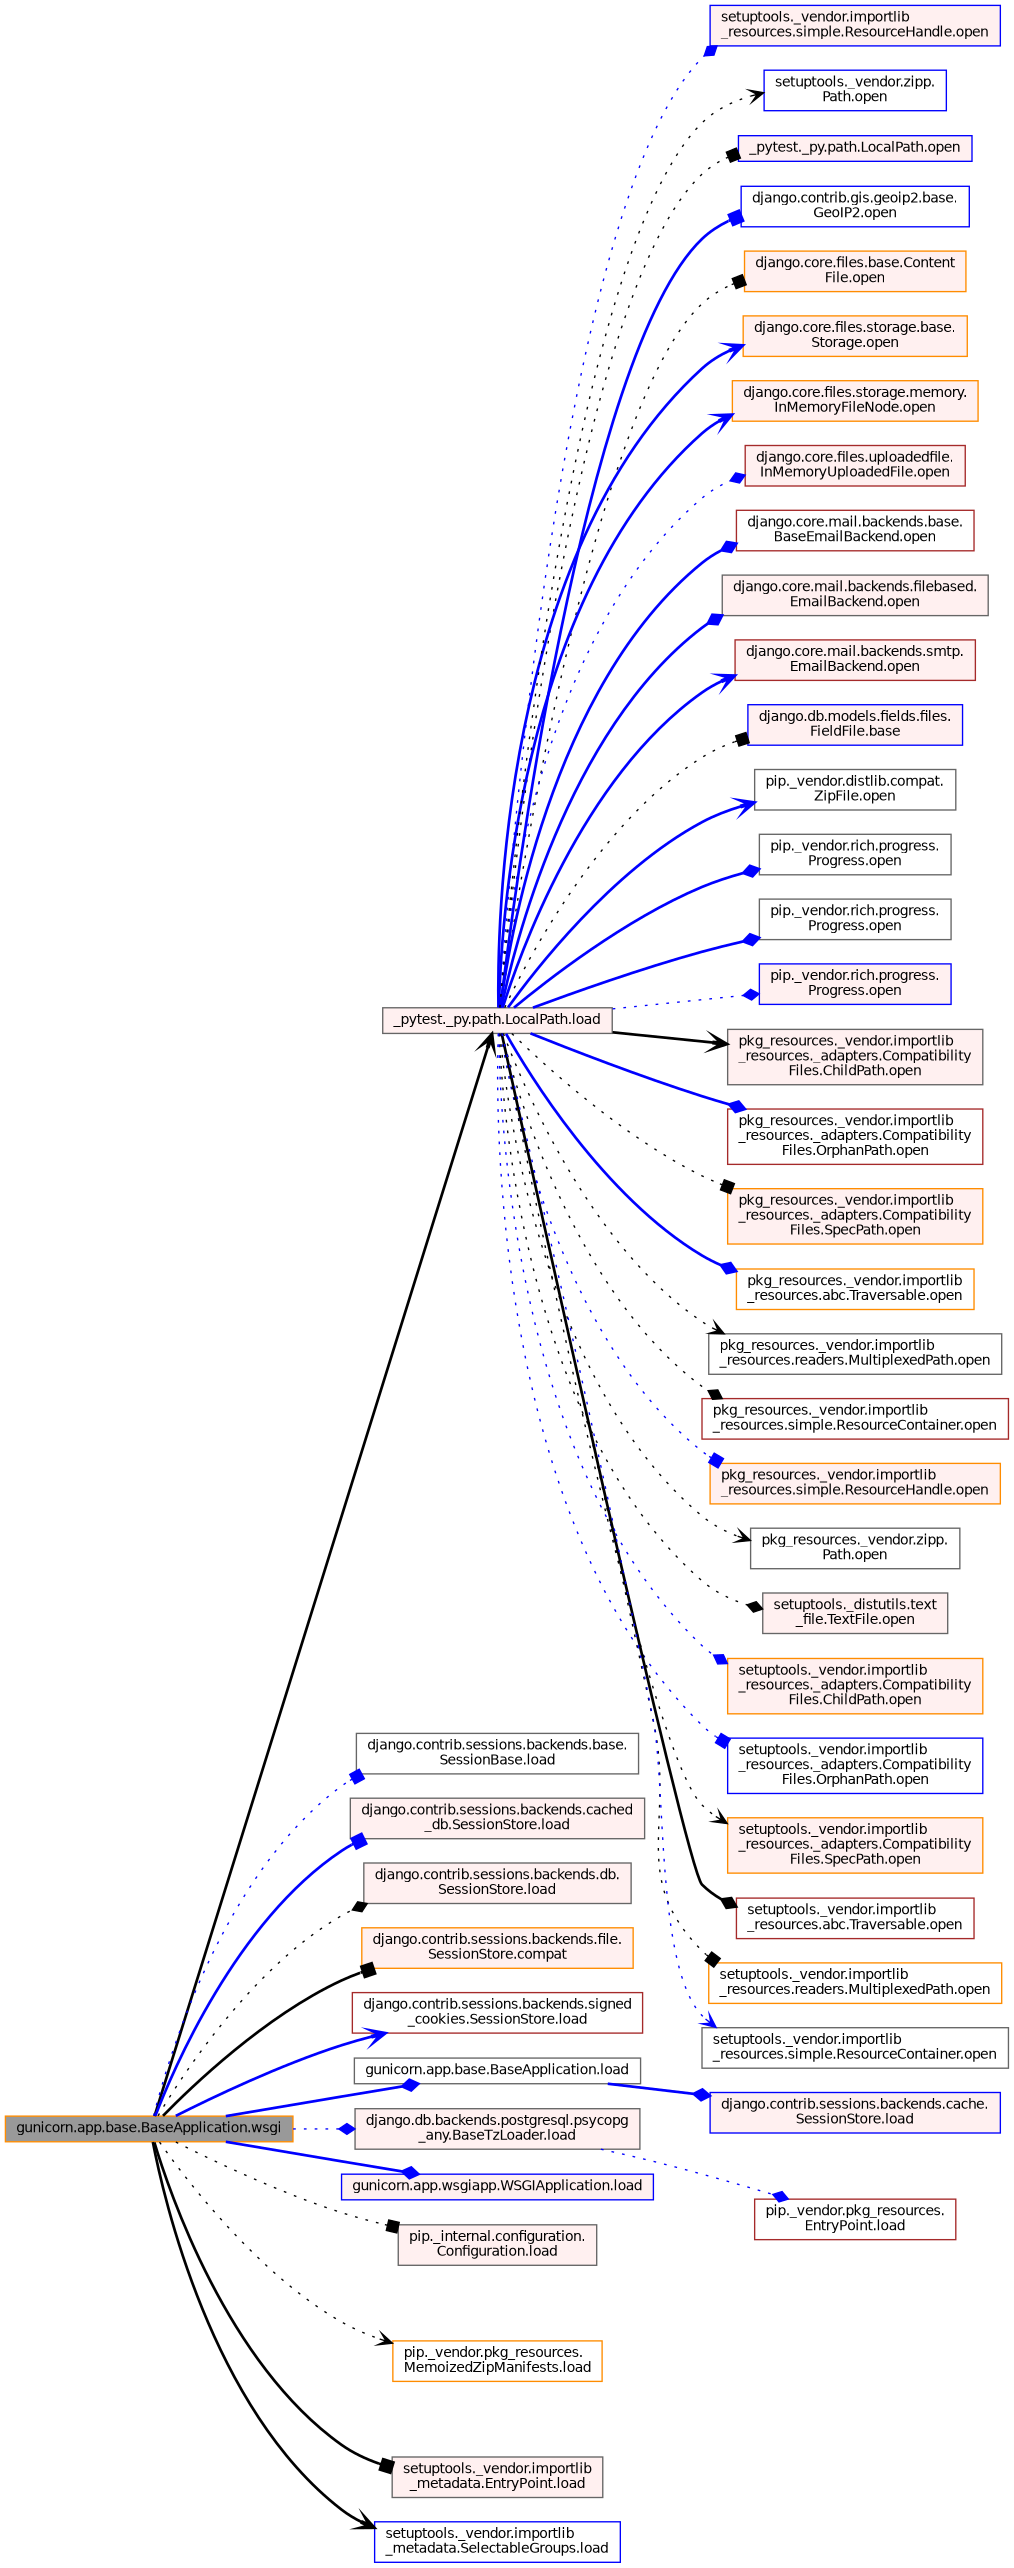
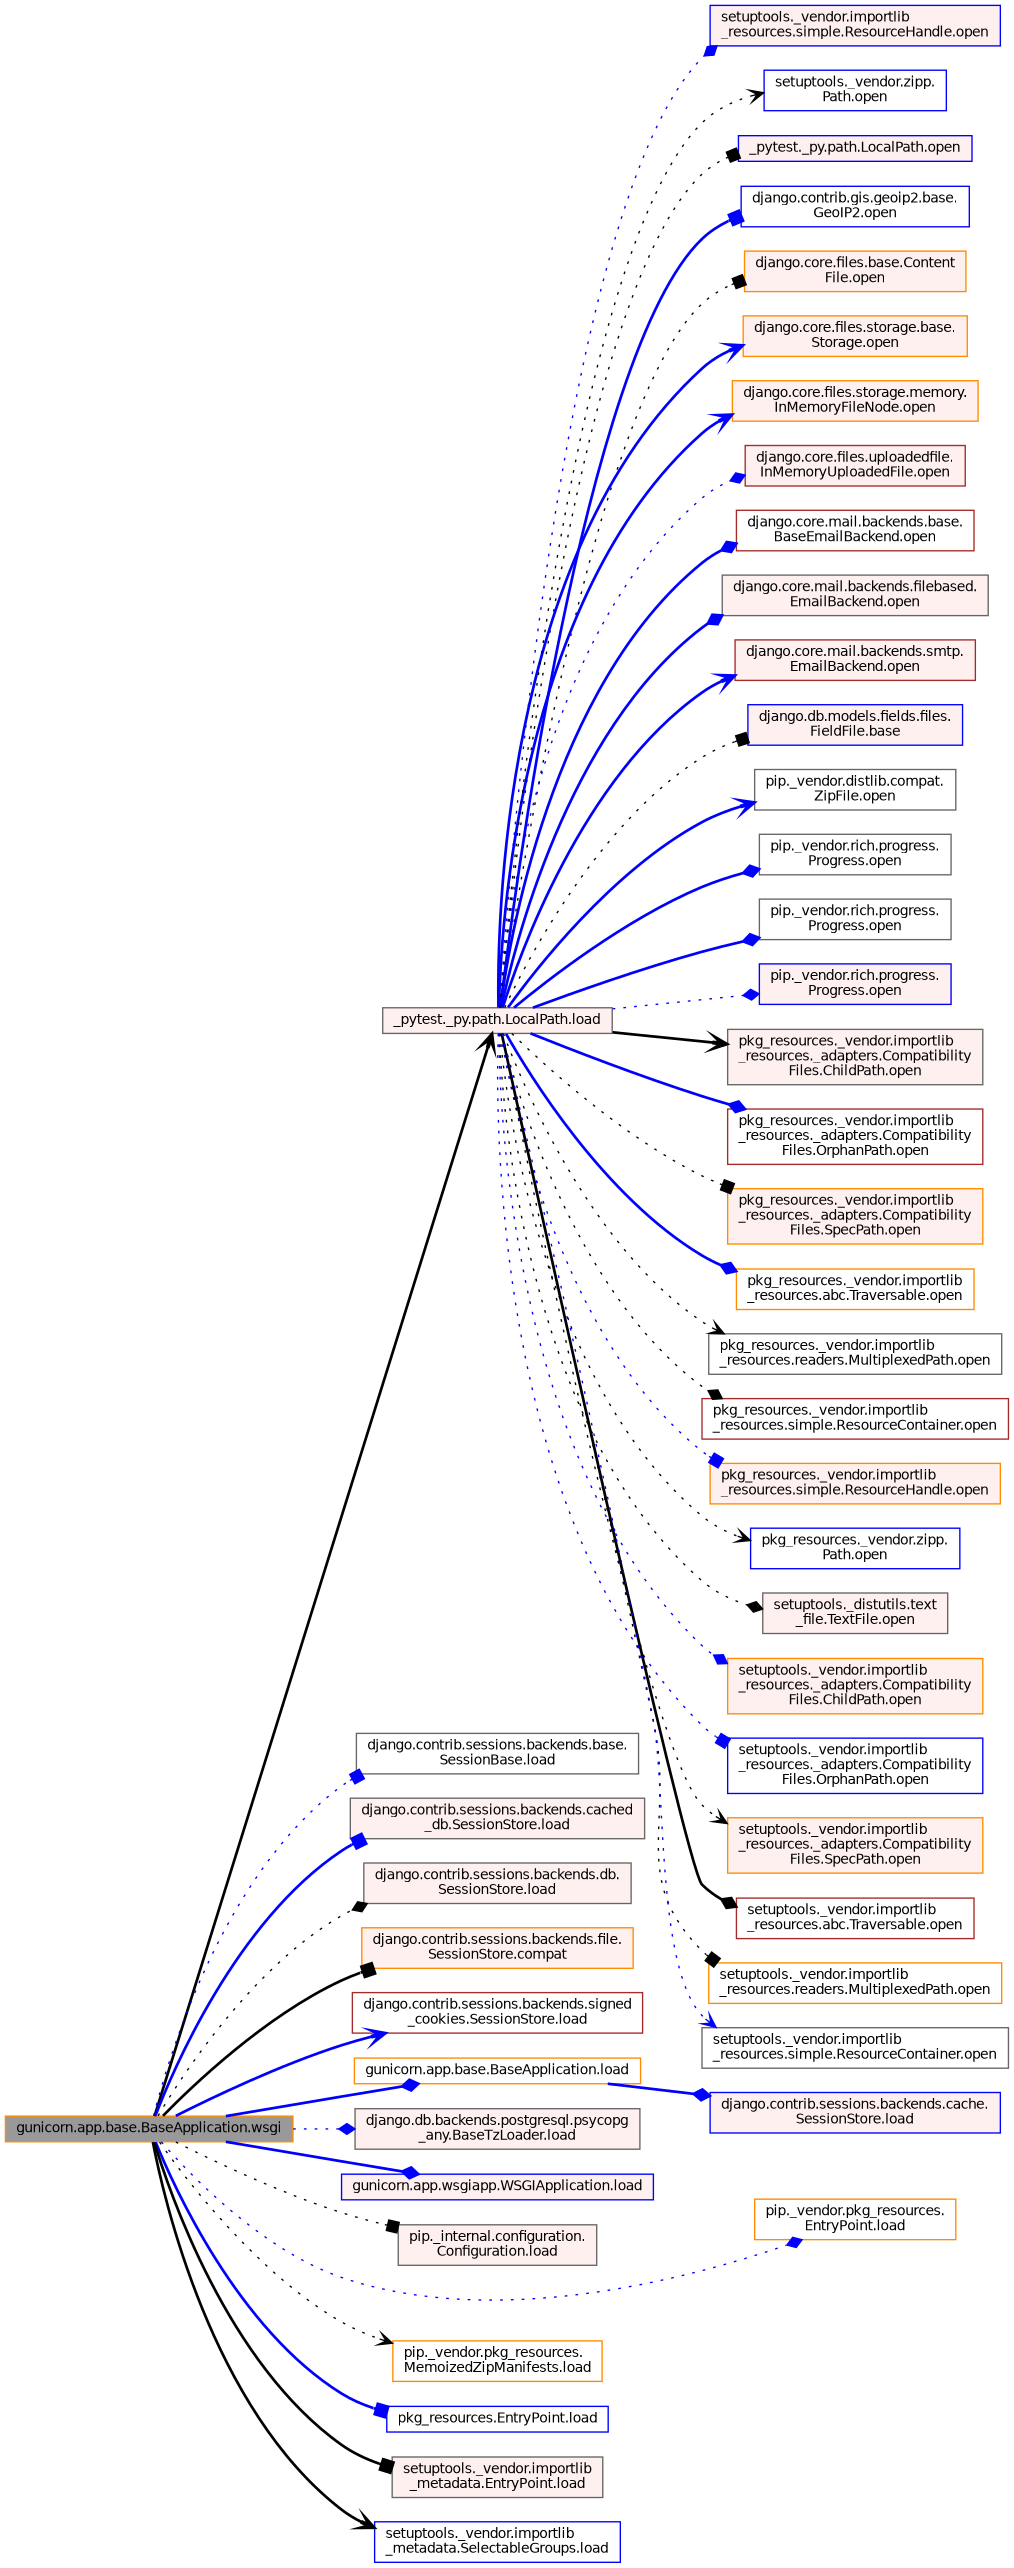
node "pkg_resources._vendor.zipp. Path.open": color gray40 -> blue
node "gunicorn.app.base.BaseApplication.load": color gray40 -> darkorange
edge "django.db.backends.postgresql.psycopg _any.BaseTzLoader.load" -> "pip._vendor.pkg_resources. EntryPoint.load": now "gunicorn.app.base.BaseApplication.wsgi" -> "pip._vendor.pkg_resources. EntryPoint.load"
node "pip._vendor.pkg_resources. EntryPoint.load": color brown -> darkorange
node "pkg_resources.EntryPoint.load": added
